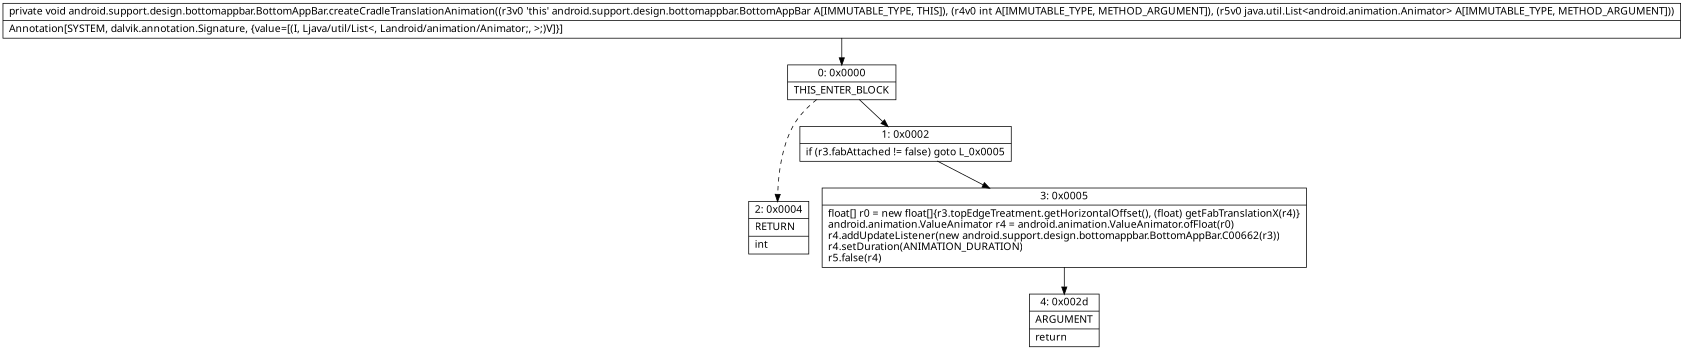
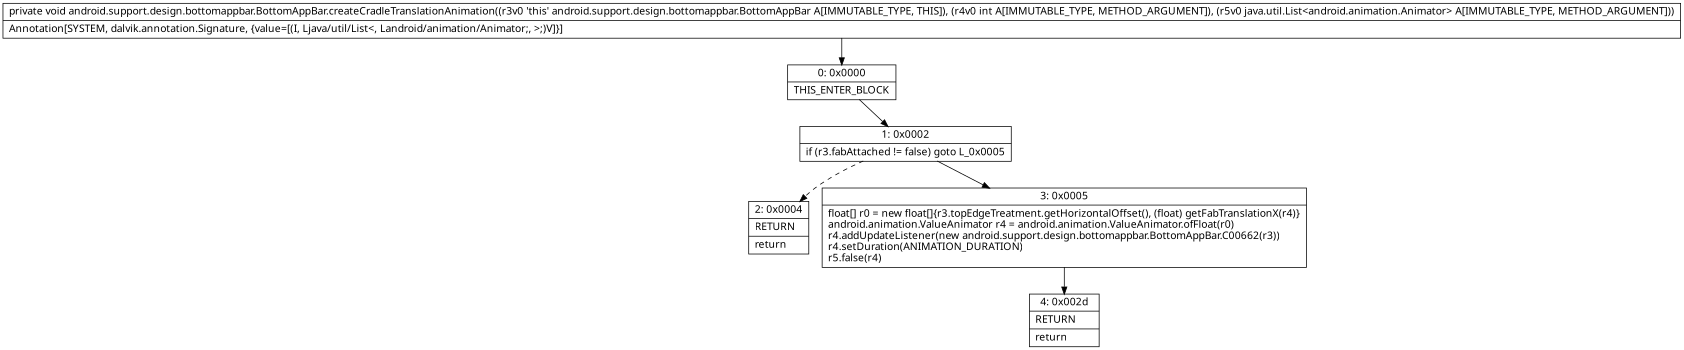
edge "0: 0x0000" -> "2: 0x0004": now "1: 0x0002" -> "2: 0x0004"
node "2: 0x0004": text "int" -> "return"
node "4: 0x002d": text "ARGUMENT" -> "RETURN"
